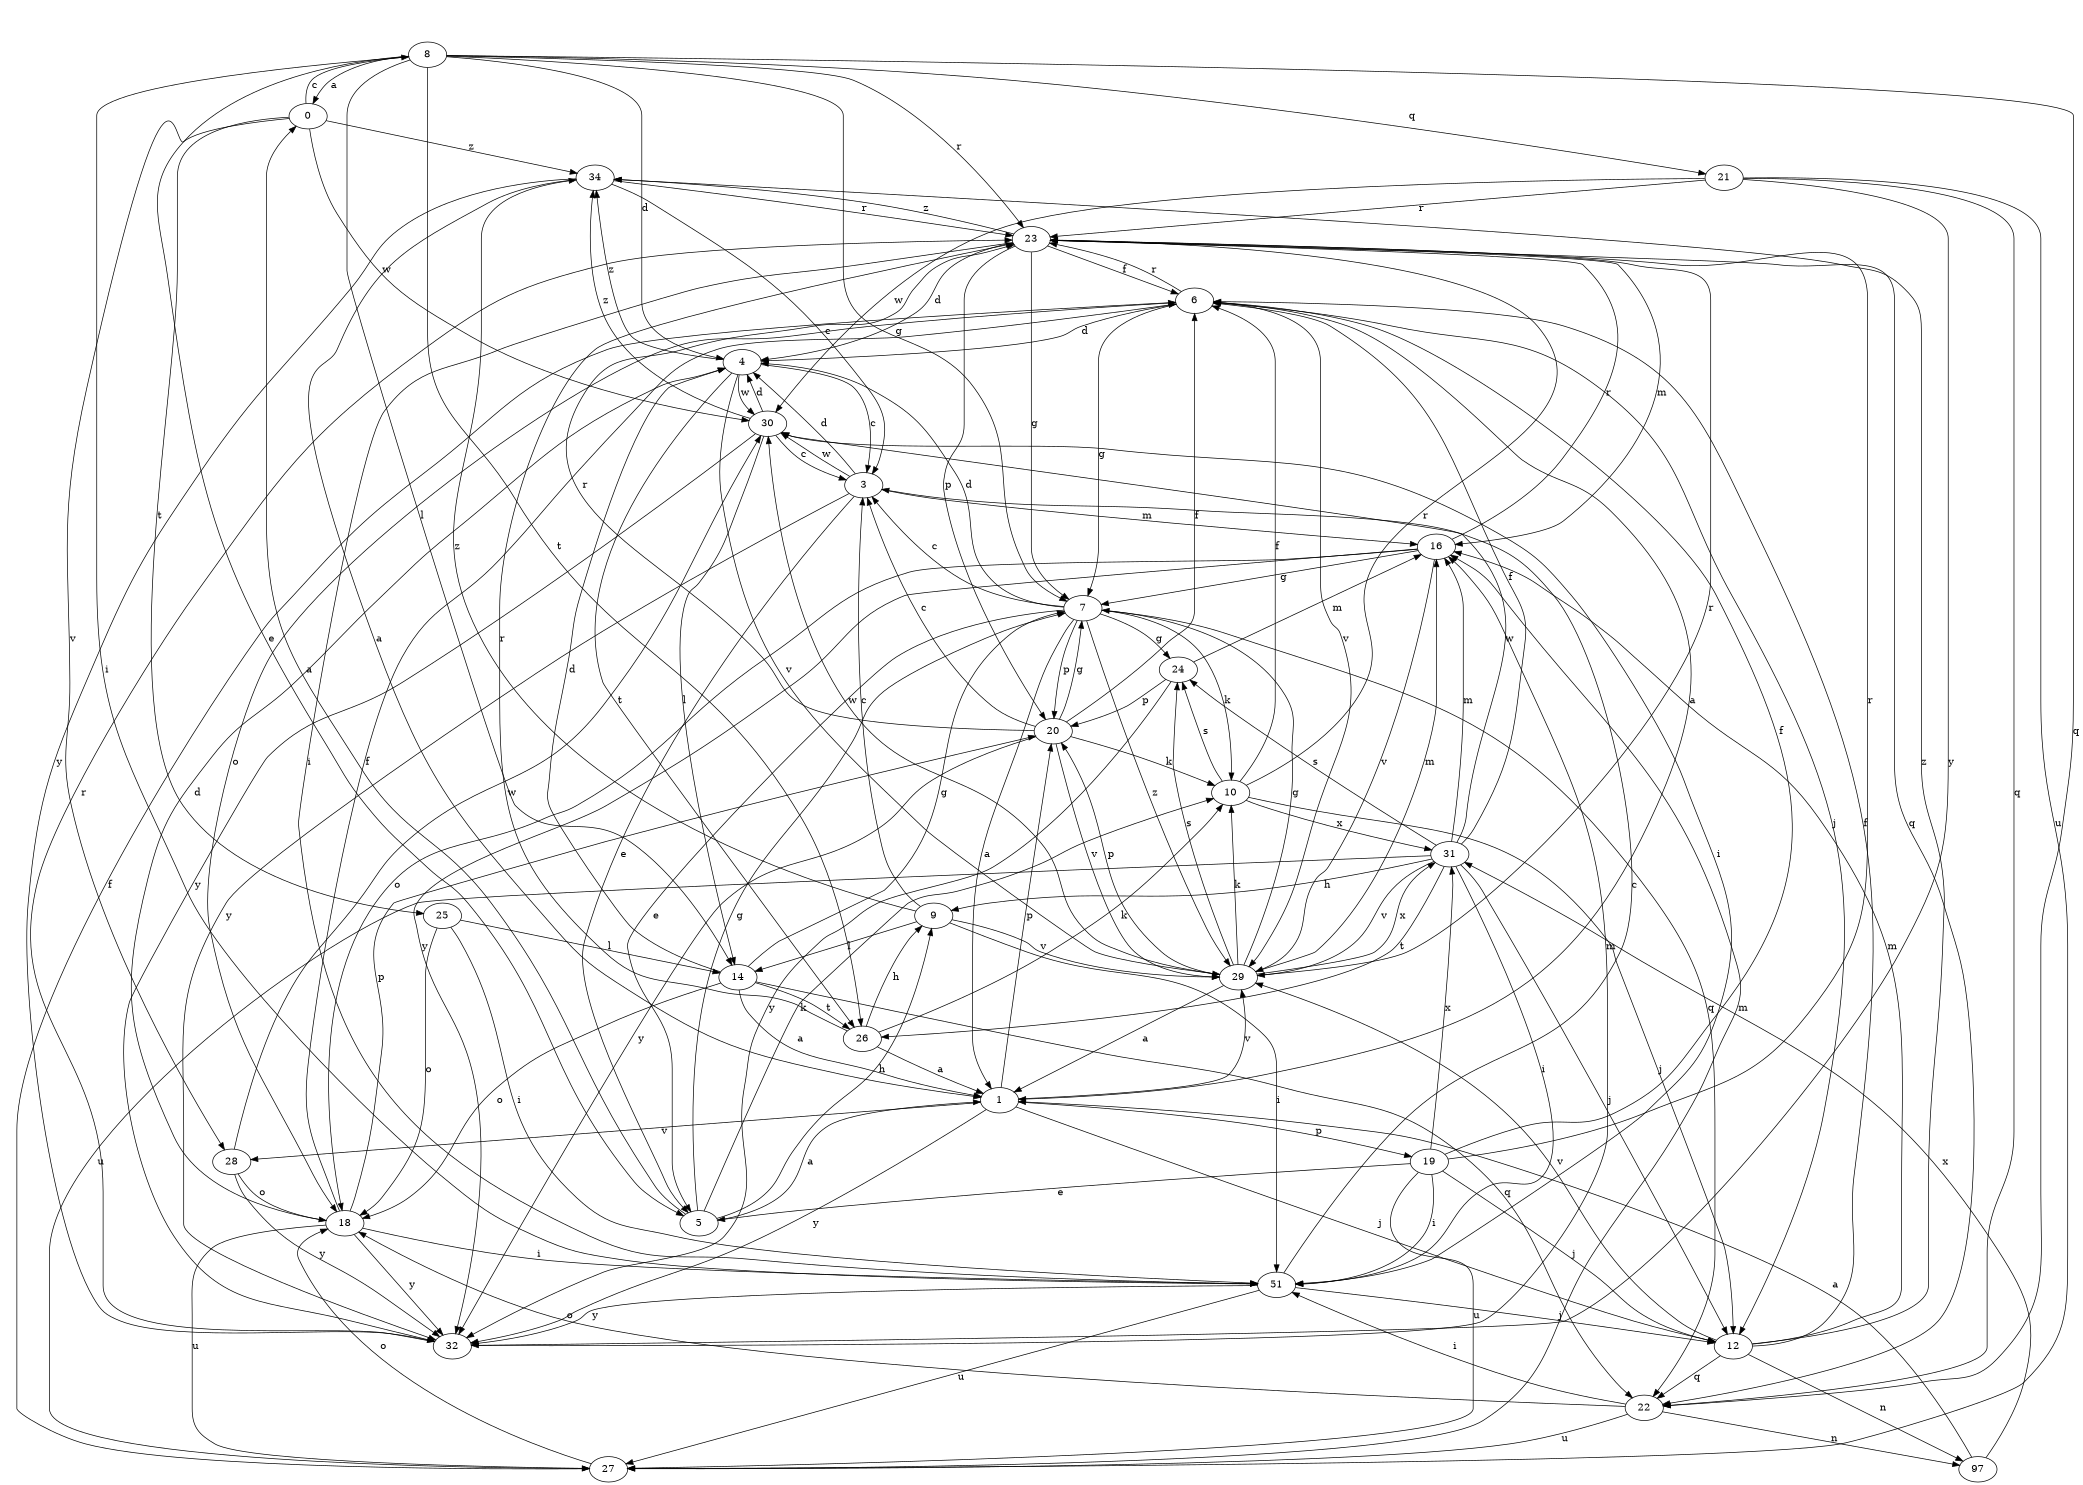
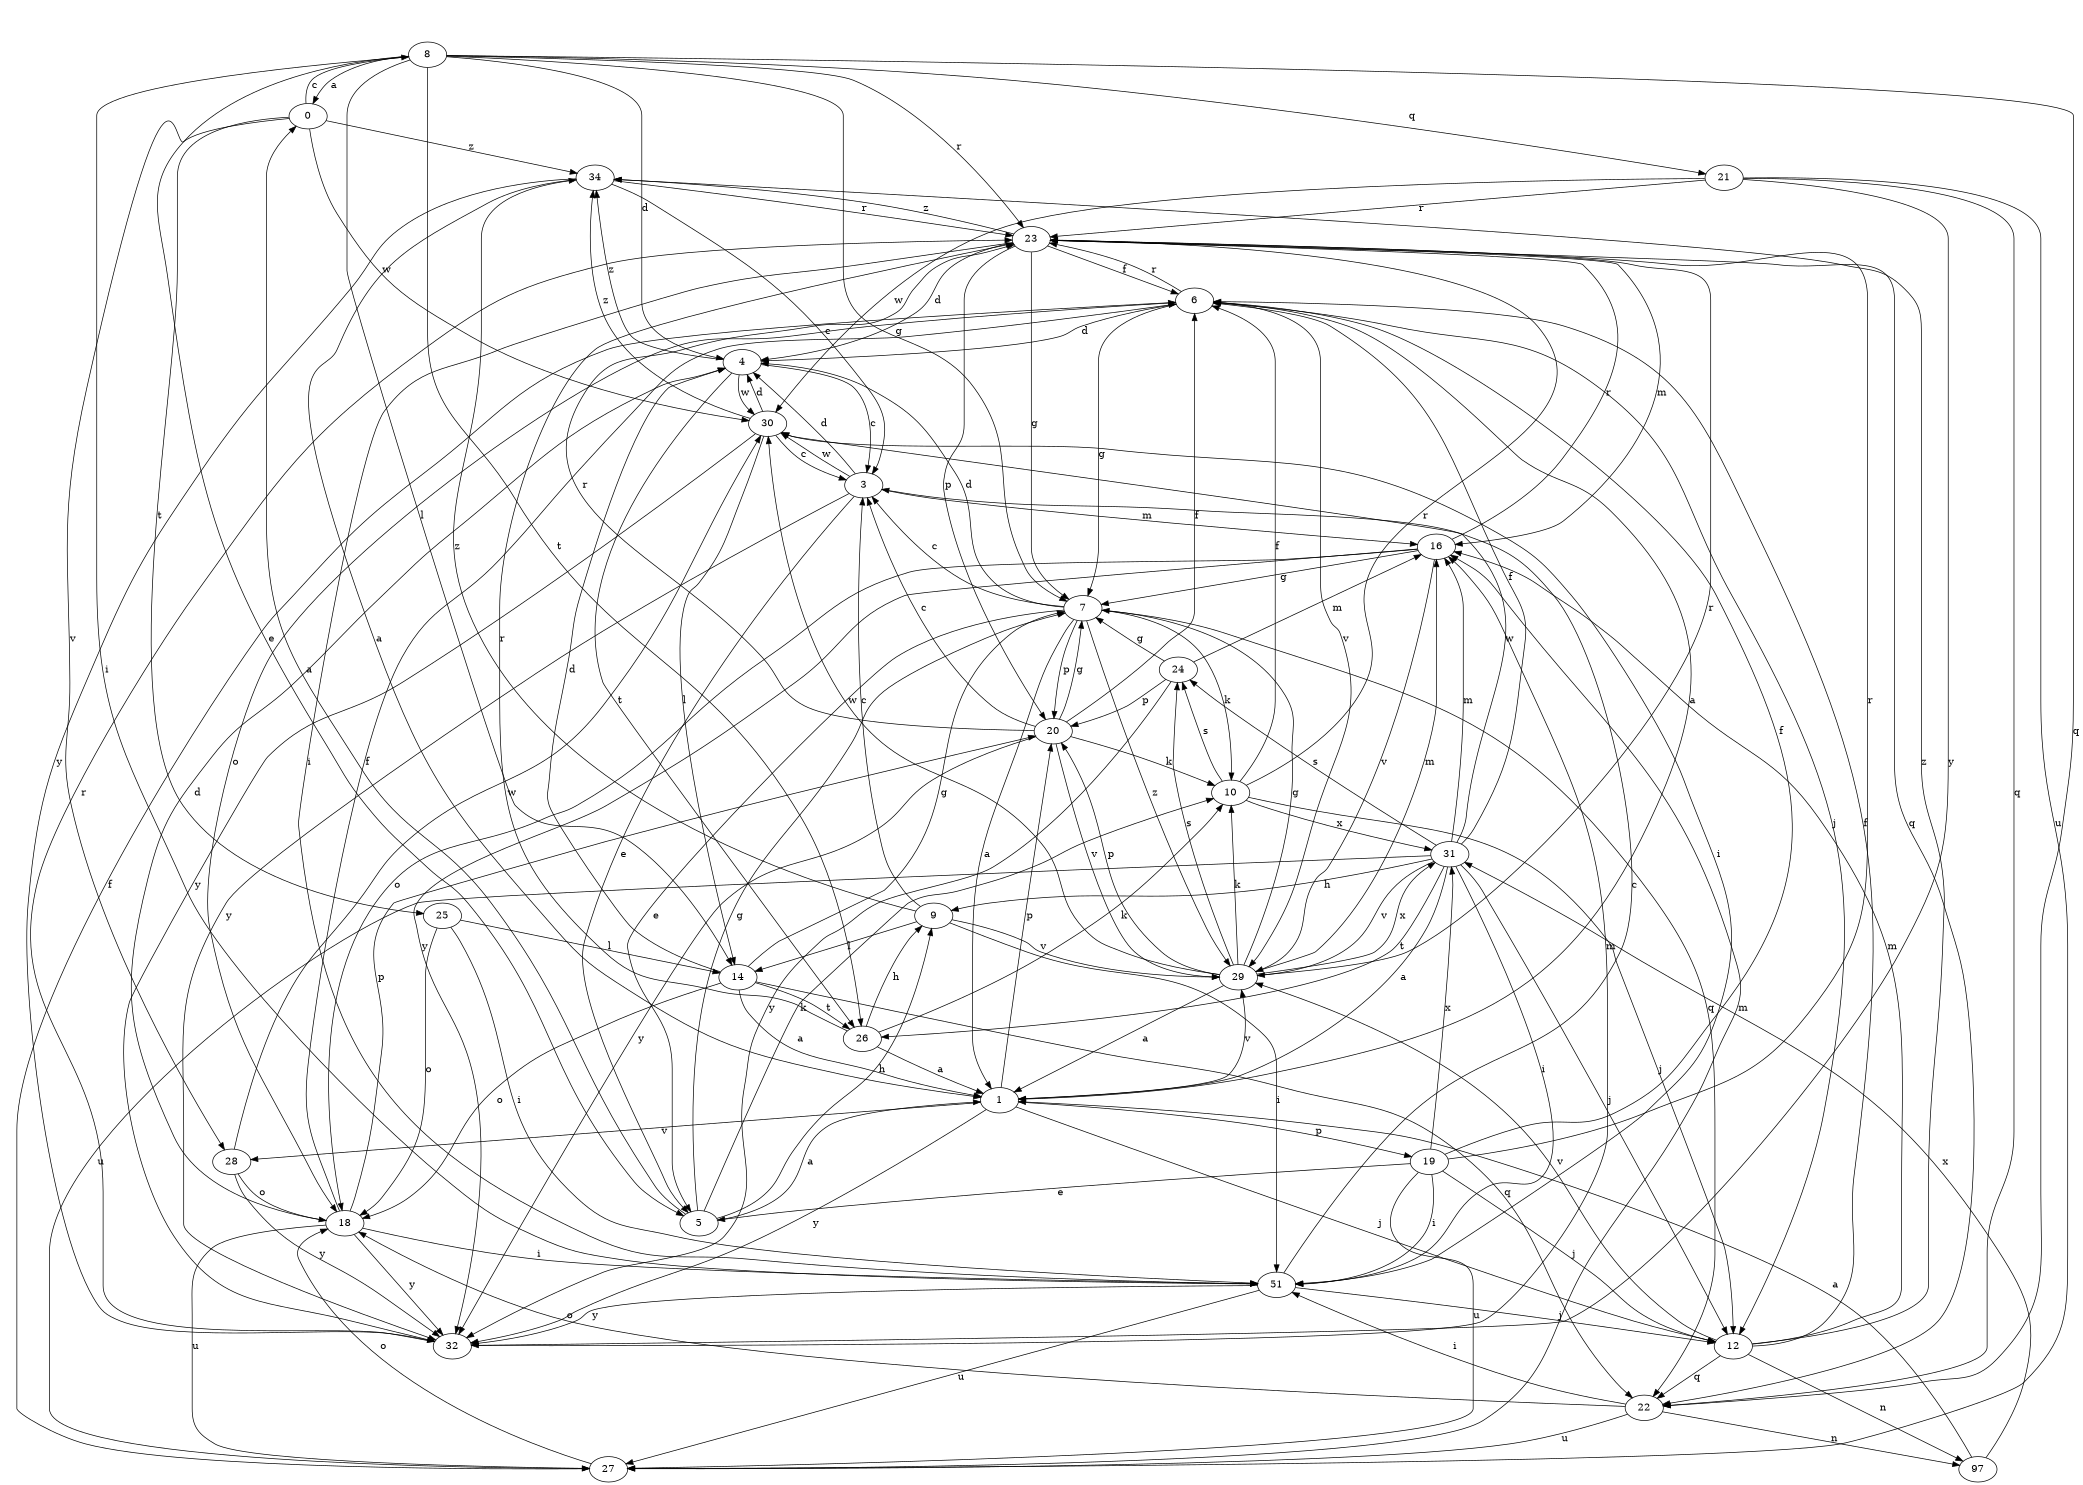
edge "7" -> "24": reversed
edge "4" -> "29": removed, label "v"
edge "31" -> "1": added, label "a"
